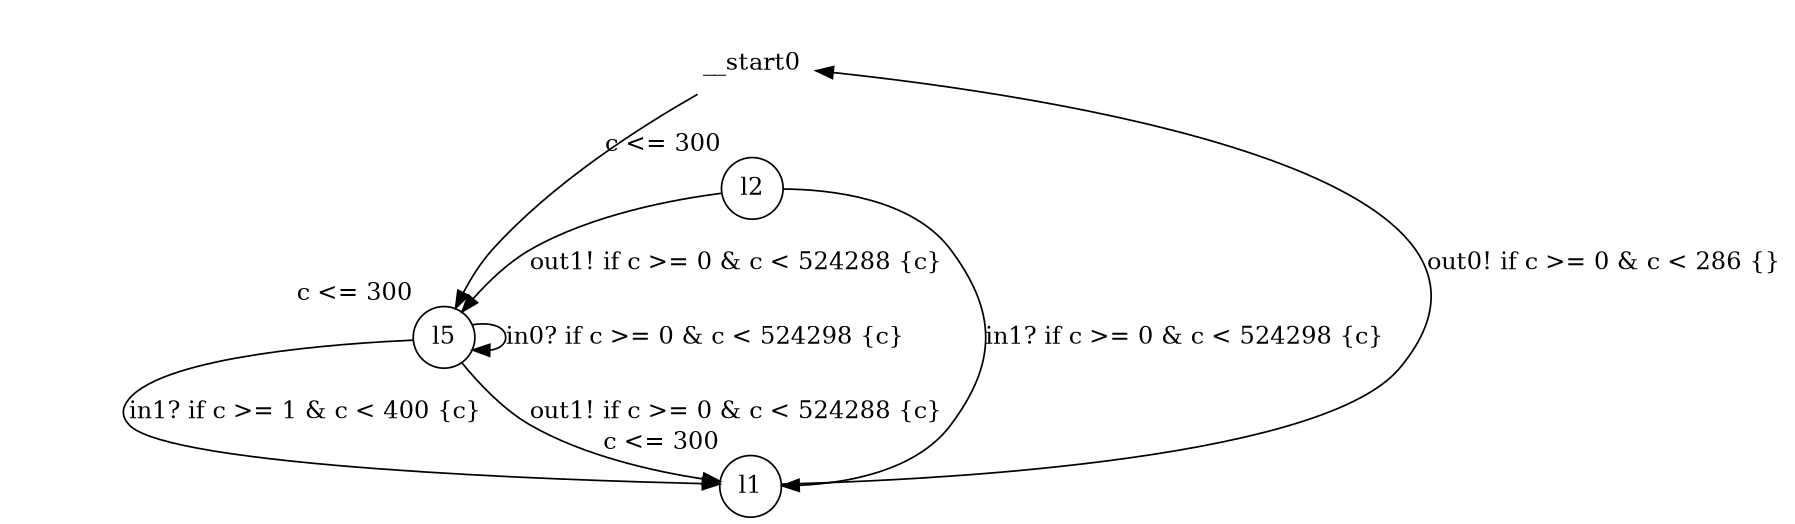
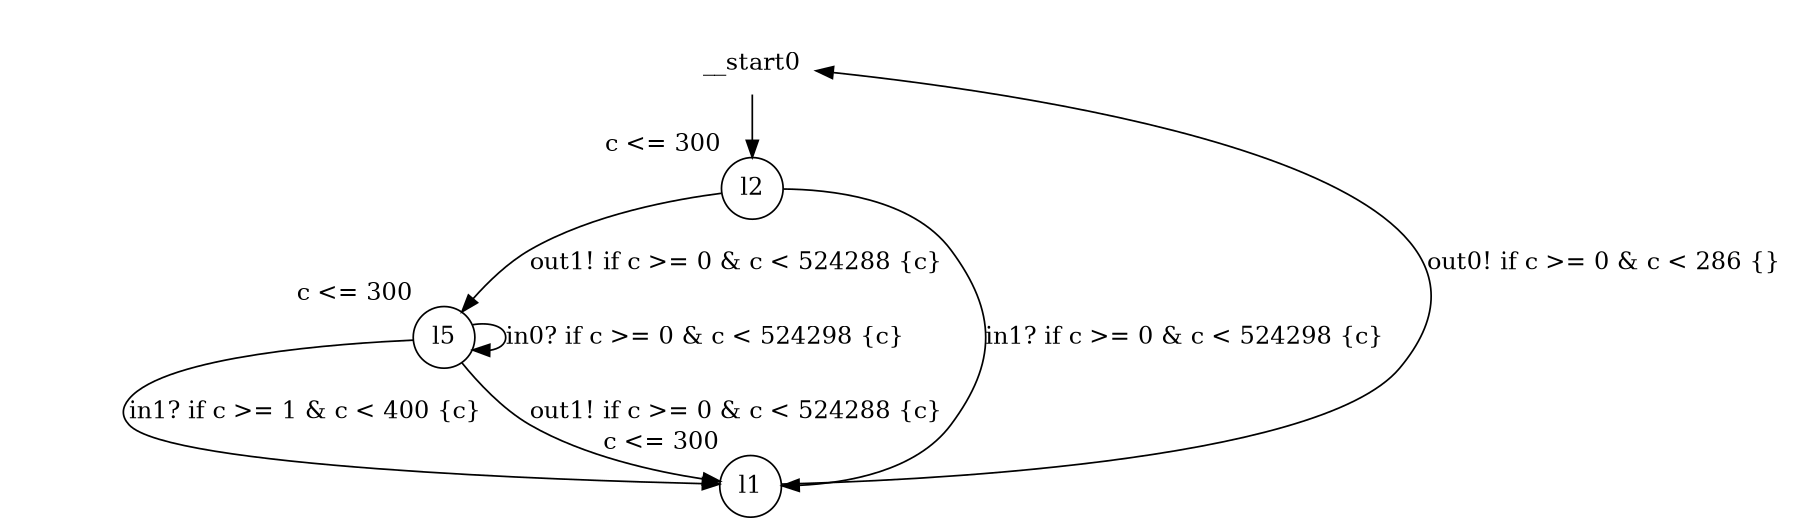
edge "__start0" -> "l5 c <= 300": now "__start0" -> "l2 c <= 300"
